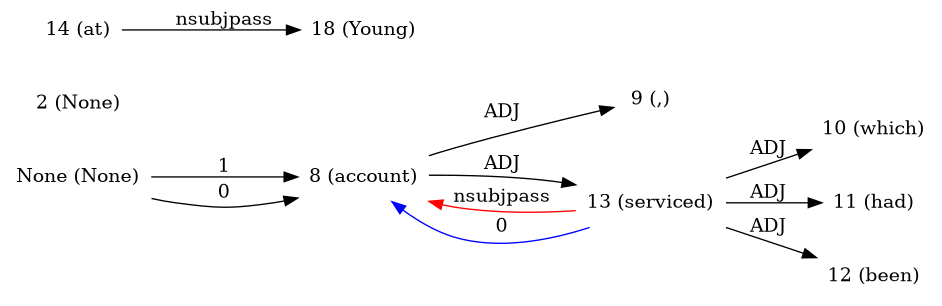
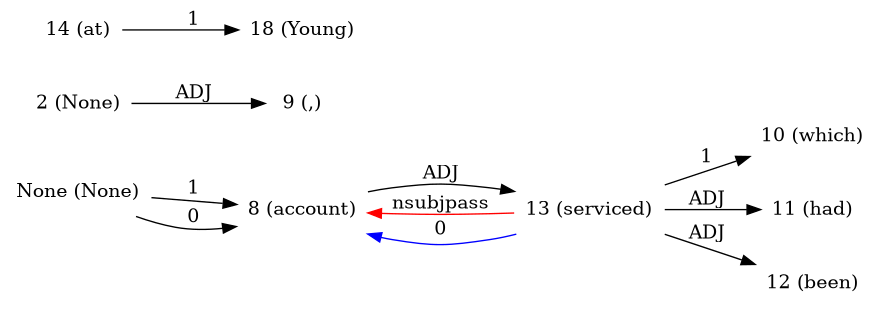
edge "14 (at)" -> "18 (Young)": label "nsubjpass" -> "1"
edge "8 (account)" -> "9 (,)": now "2 (None)" -> "9 (,)"
edge "13 (serviced)" -> "10 (which)": label "ADJ" -> "1"
